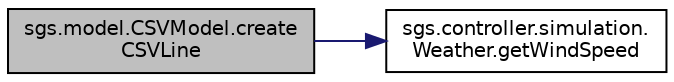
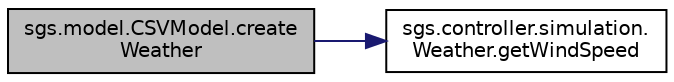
node "sgs.model.CSVModel.create CSVLine": label "sgs.model.CSVModel.create CSVLine" -> "sgs.model.CSVModel.create Weather"
